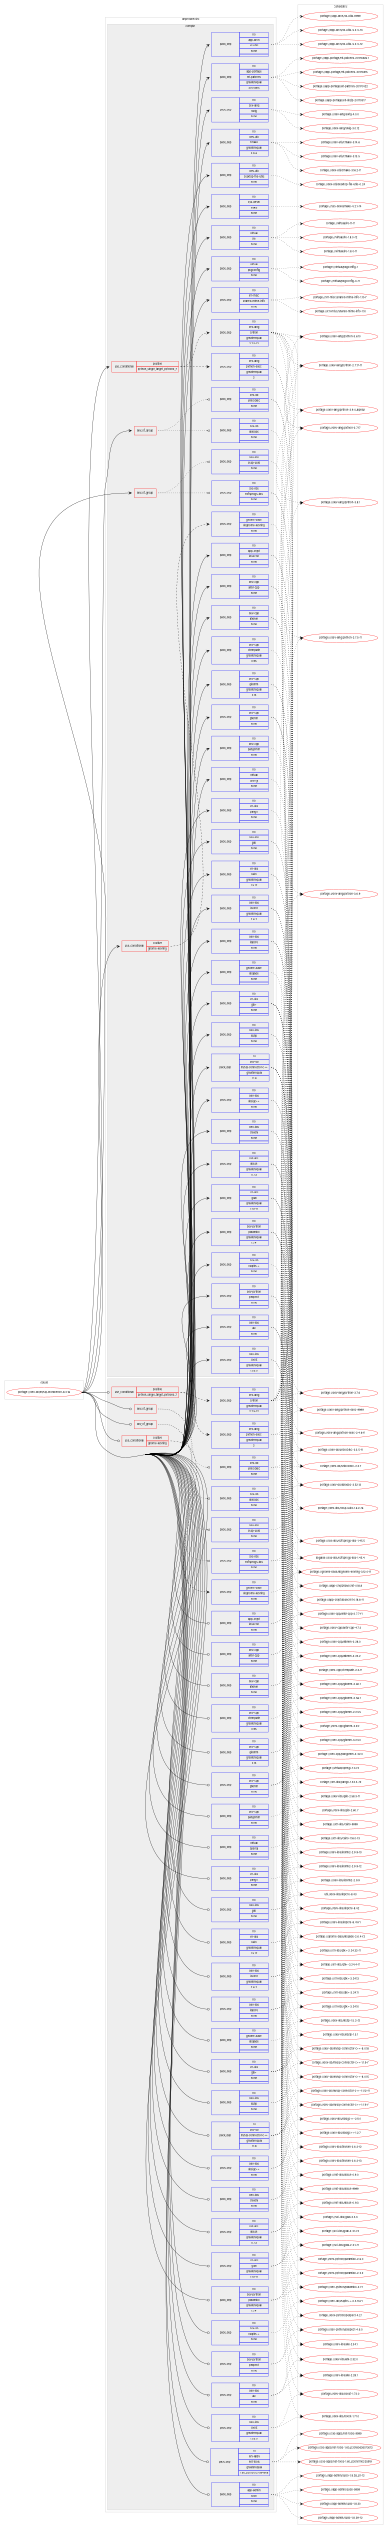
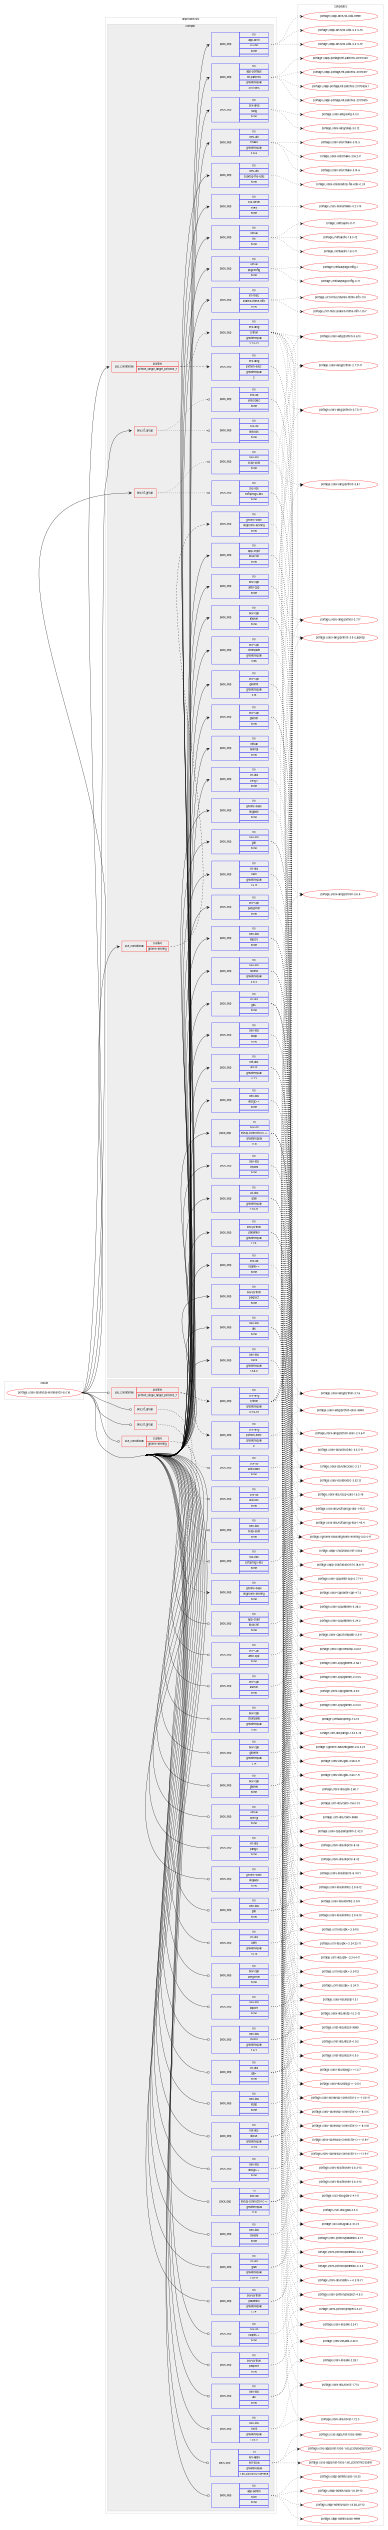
node "portage://app-portage/elt-libzip-20170317": label "portage://app-portage/elt-libzip-20170317" -> "portage://app-portage/elt-patches-20170317"
node "libglade://sys-libs/e2fsprogs-libs-1.45.4": label "libglade://sys-libs/e2fsprogs-libs-1.45.4" -> "portage://sys-libs/e2fsprogs-libs-1.45.4"
node "portage://dev-cpp/glibmm-2.60.1": label "portage://dev-cpp/glibmm-2.60.1" -> "portage://dev-cpp/desktop-2.60.1"
node "portage://dev-libs/glib-2.60.7-r1": added
node "util://dev-libs/libpcre-8.43": label "util://dev-libs/libpcre-8.43" -> "portage://dev-libs/libpcre-8.43"
node "portage://dev-db/vsqlite++-0.4.13-r1": label "portage://dev-db/vsqlite++-0.4.13-r1" -> "portage://dev-db/vsqlite++-0.3.13-r1"
